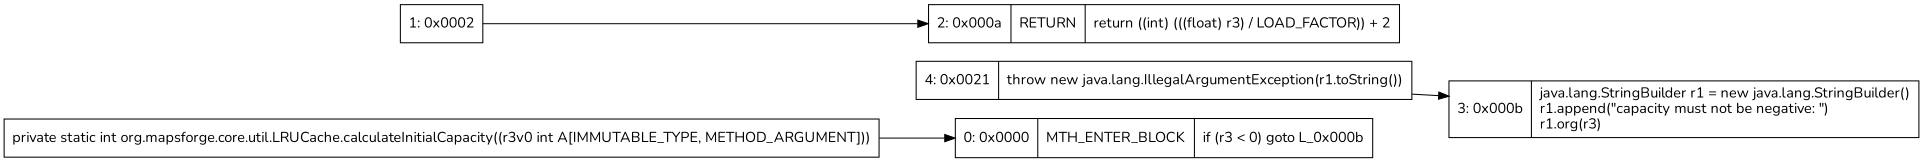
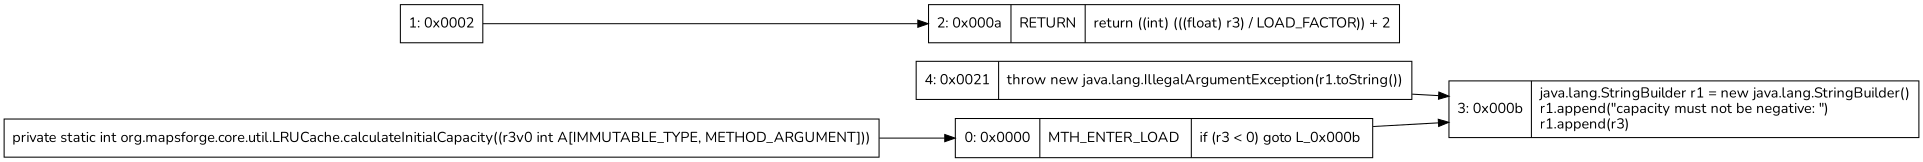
node "3: 0x000b": text "r1.org(r3)" -> "r1.append(r3)"
edge "0: 0x0000" -> "3: 0x000b": added
node "0: 0x0000": text "MTH_ENTER_BLOCK" -> "MTH_ENTER_LOAD"
